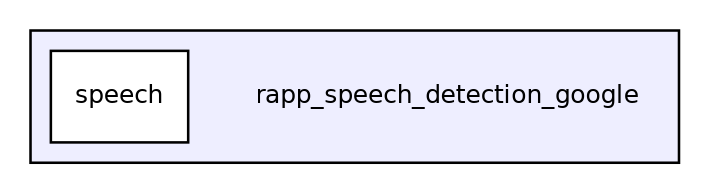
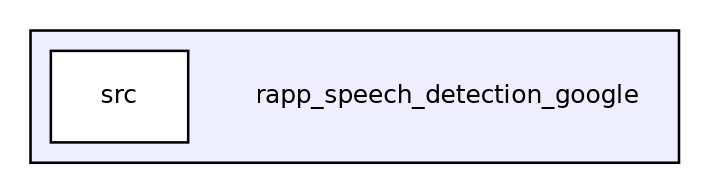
node "speech": label "speech" -> "src"
